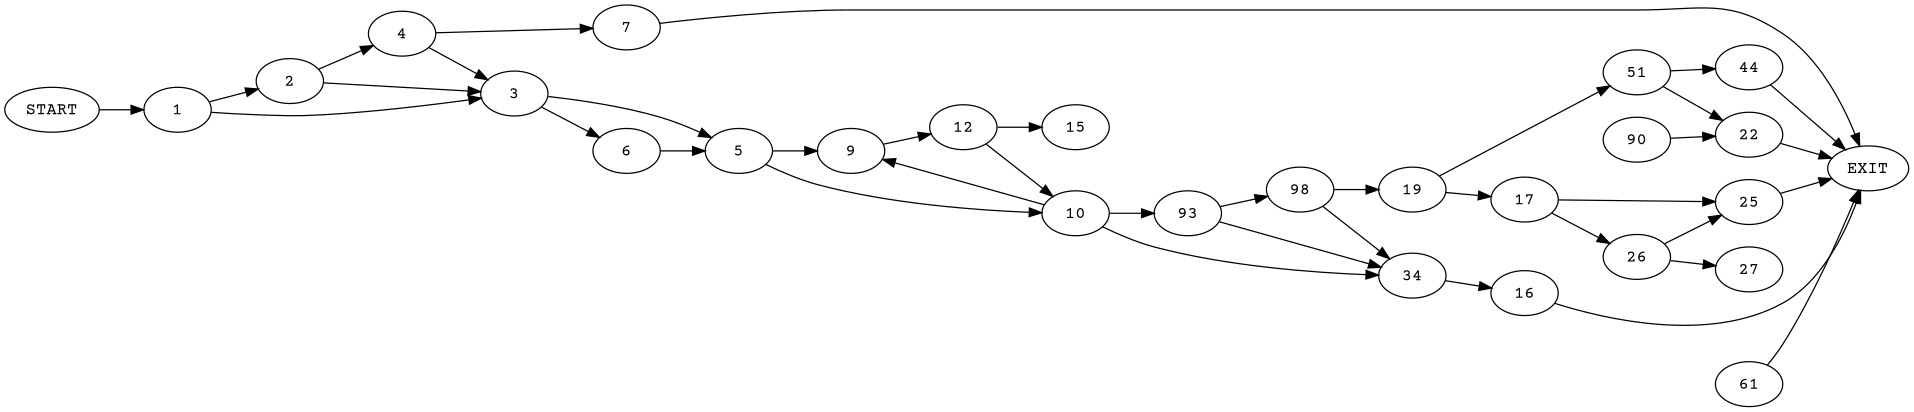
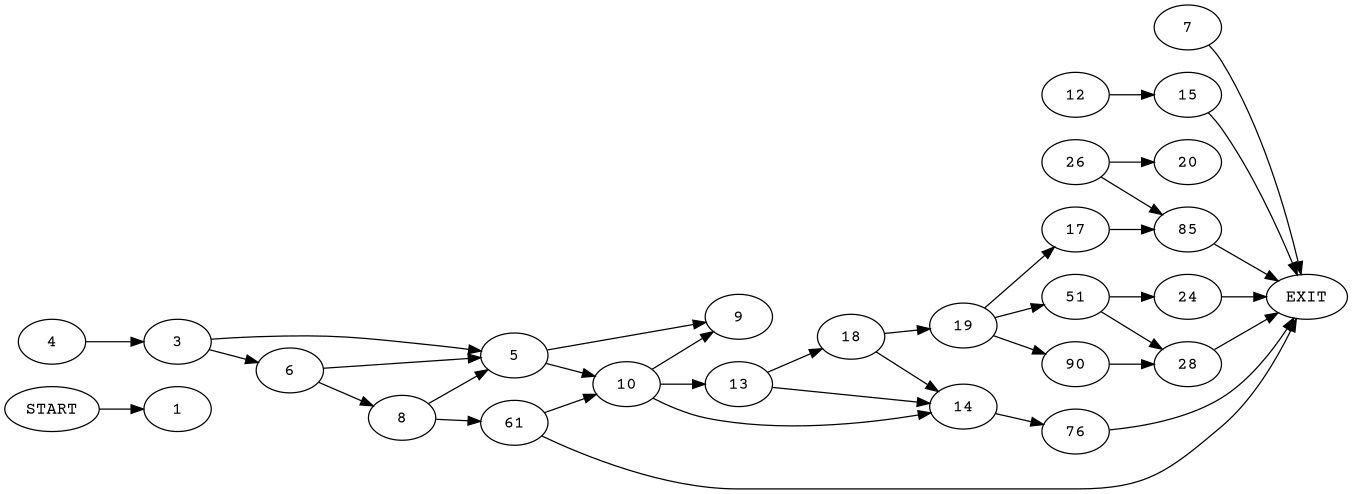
edge "4" -> "7": removed
node "44": label "44" -> "24"
node "2": removed
edge "1" -> "3": removed
node "22": label "22" -> "28"
edge "9" -> "12": removed
edge "12" -> "10": now "61" -> "10"
edge "15" -> "EXIT": added
node "98": label "98" -> "18"
node "25": label "25" -> "85"
node "93": label "93" -> "13"
edge "17" -> "26": removed
node "27": label "27" -> "20"
node "34": label "34" -> "14"
node "16": label "16" -> "76"
edge "19" -> "90": added
node "8": added
